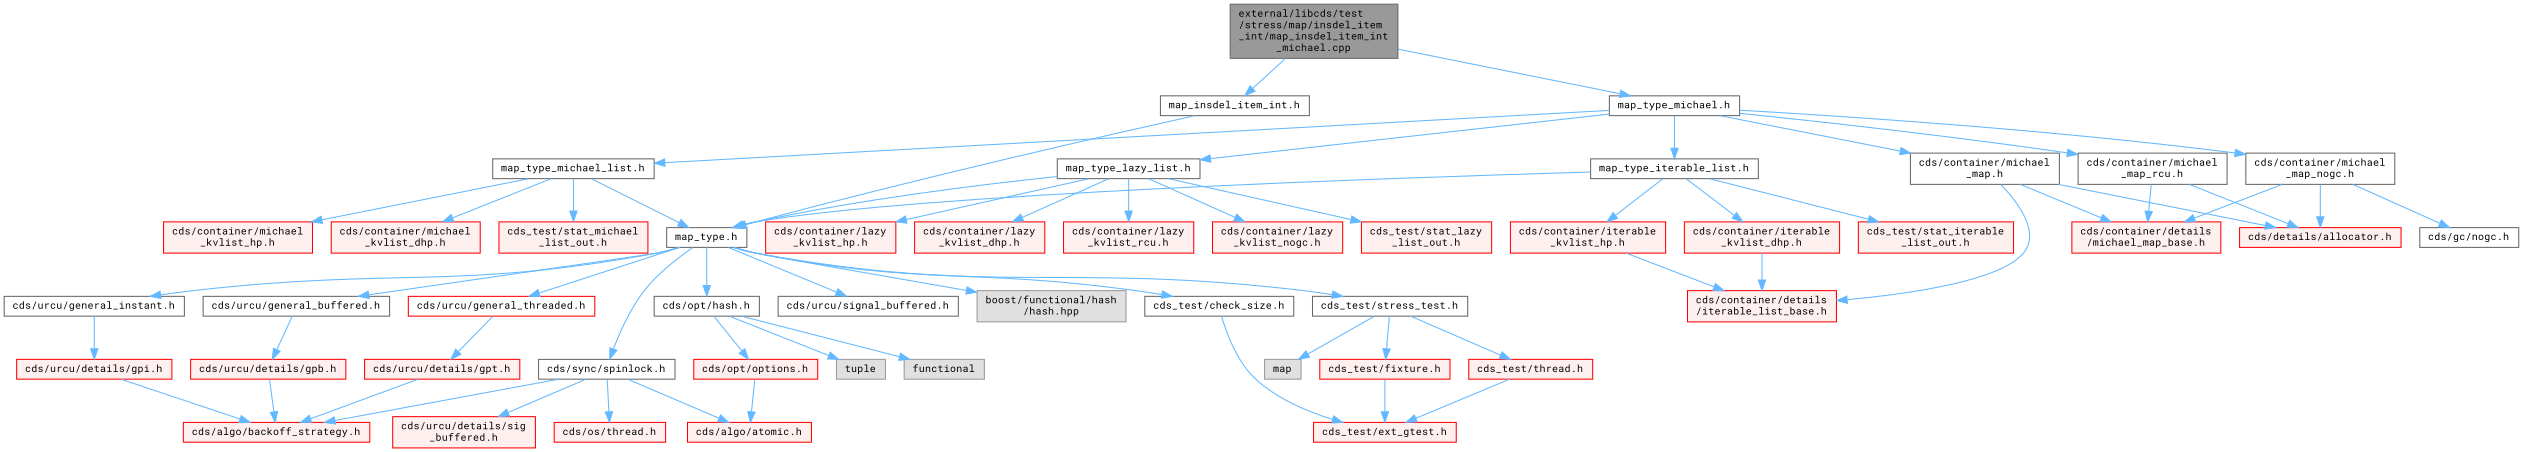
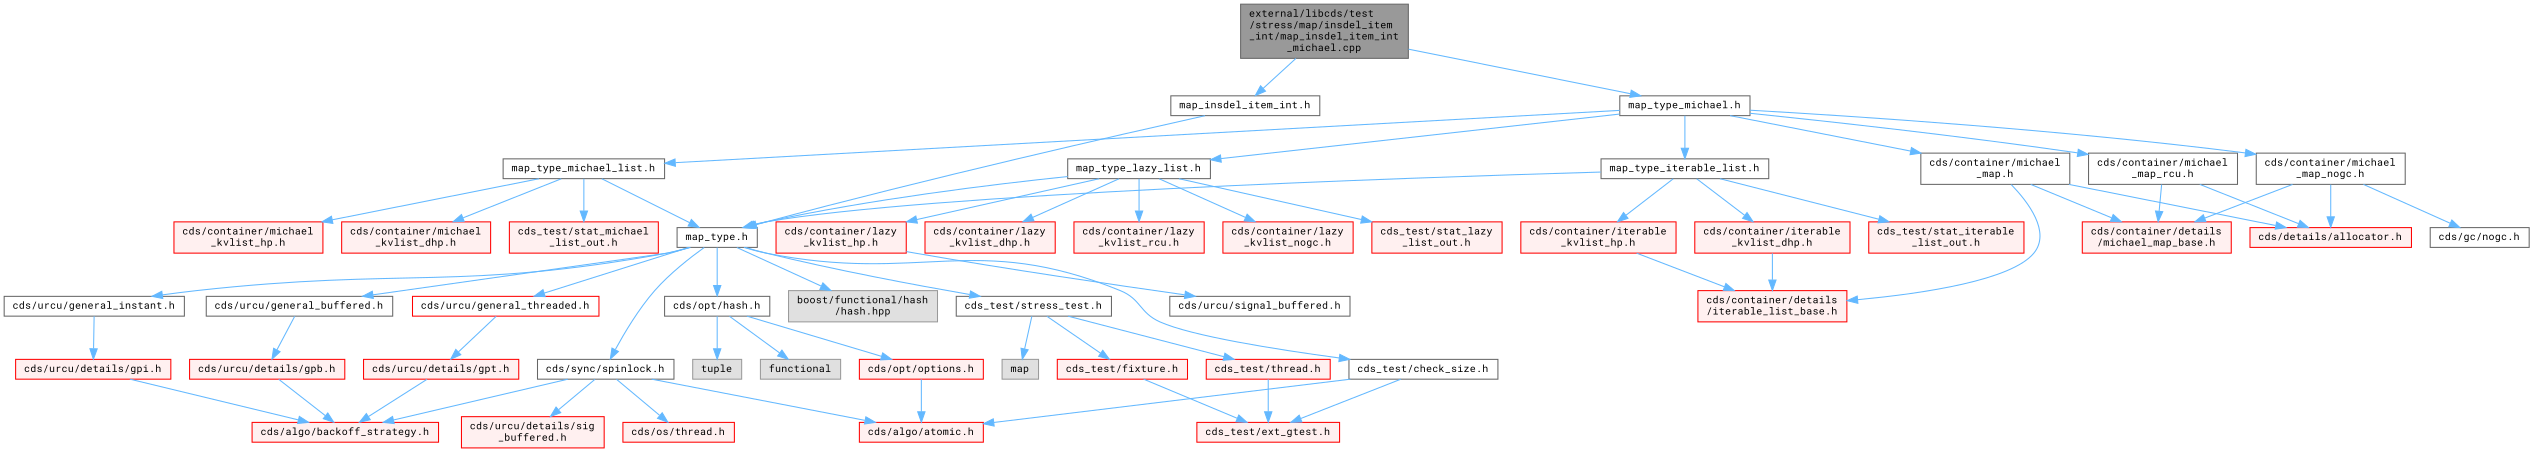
edge "map_type.h" -> "cds/urcu/signal_buffered.h": now "cds/container/lazy _kvlist_hp.h" -> "cds/urcu/signal_buffered.h"
edge "cds_test/check_size.h" -> "cds/algo/atomic.h": added
